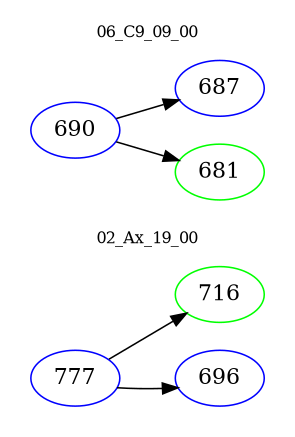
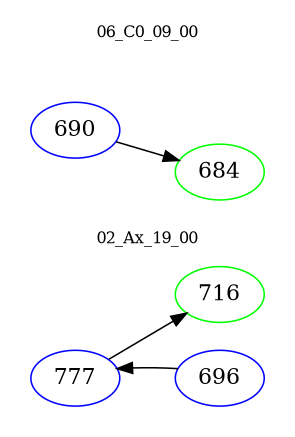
cluster "06_C9_09_00": label "06_C9_09_00" -> "06_C0_09_00"
node "687": removed
node "681": label "681" -> "684"
edge "777" -> "696": reversed
